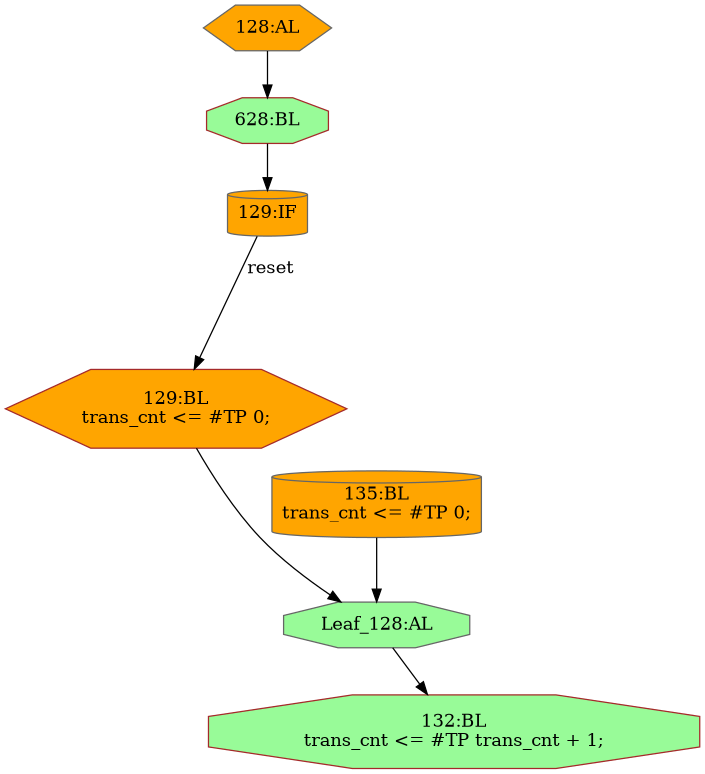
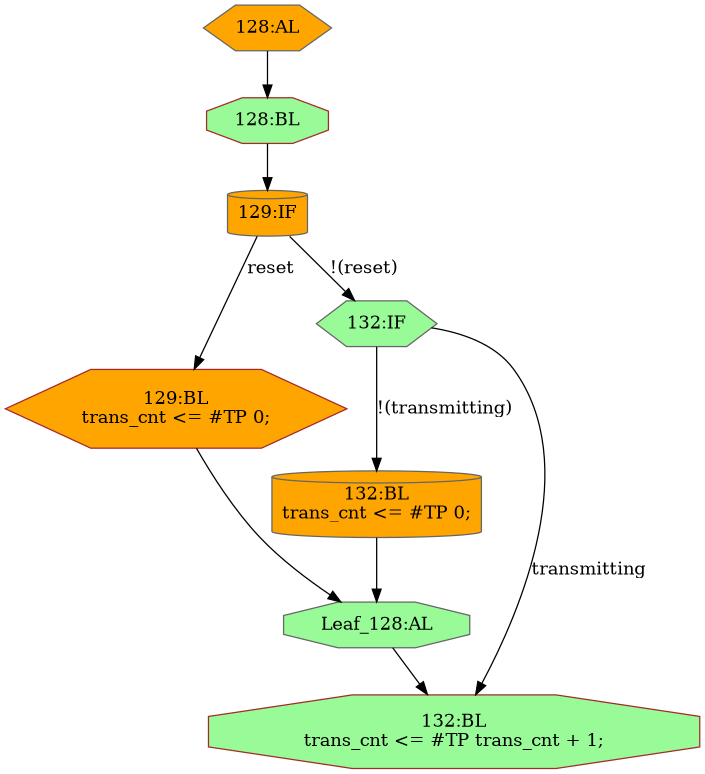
node "628:BL": label "628:BL" -> "128:BL"
node "132:IF": added
node "135:BL trans_cnt <= #TP 0;": label "135:BL trans_cnt <= #TP 0;" -> "132:BL trans_cnt <= #TP 0;"
